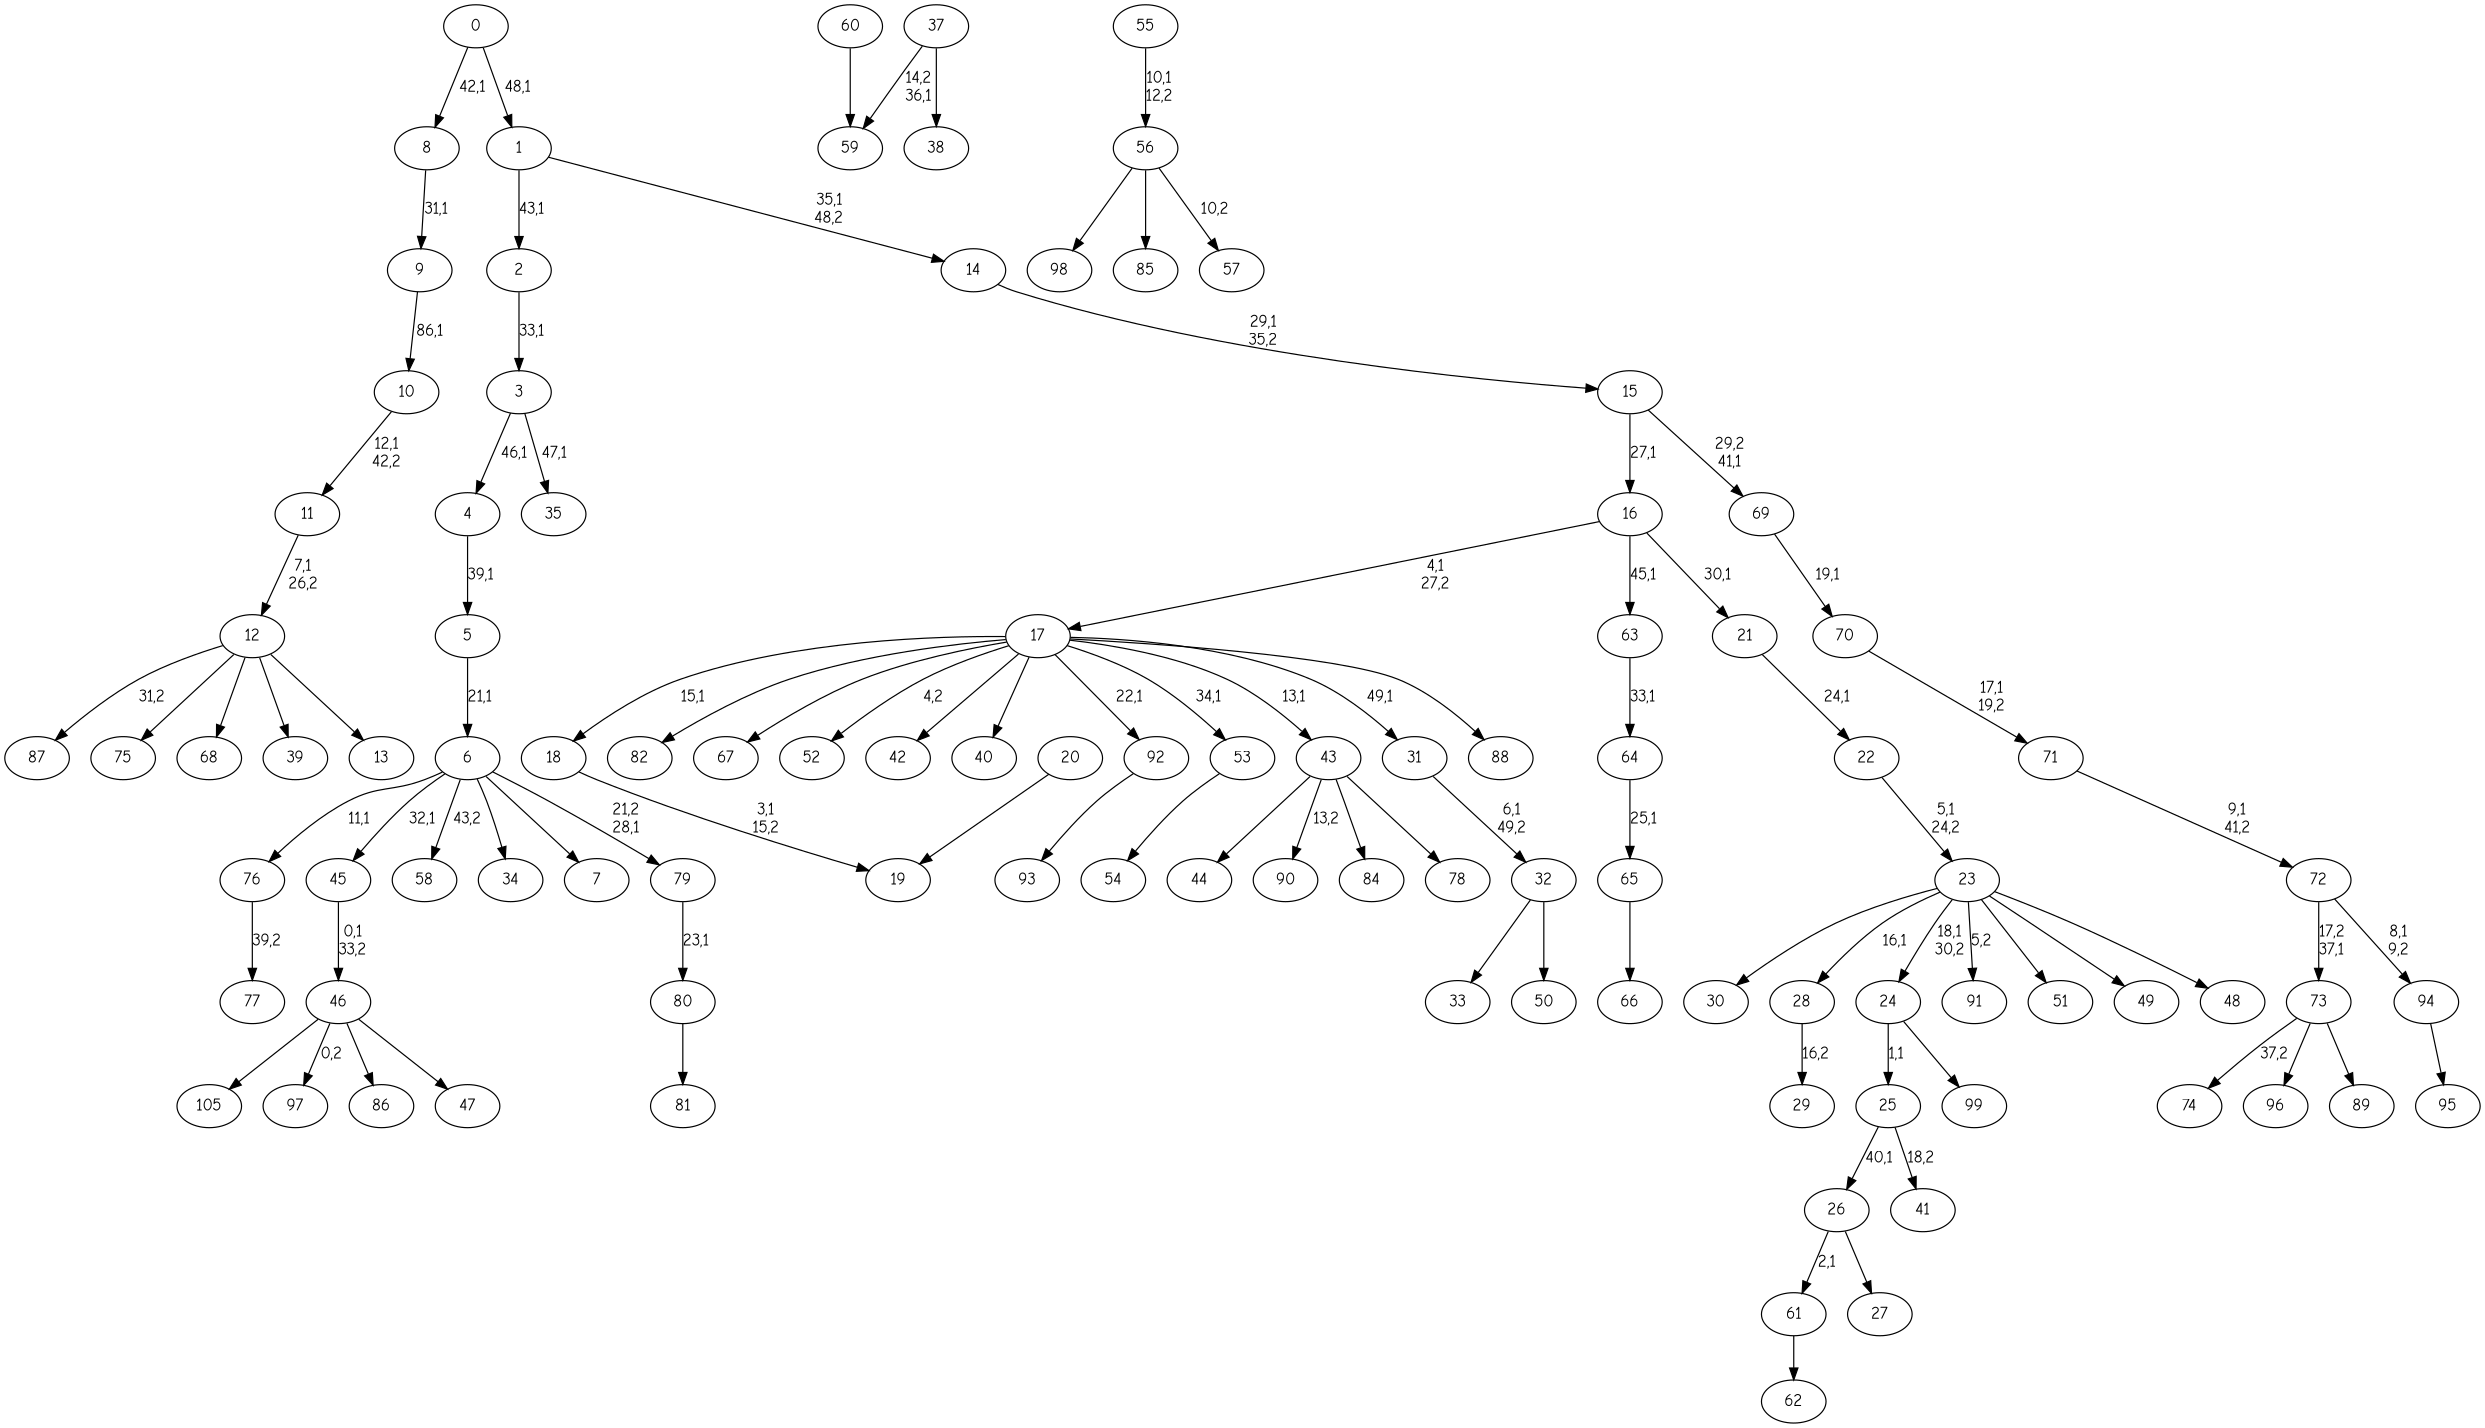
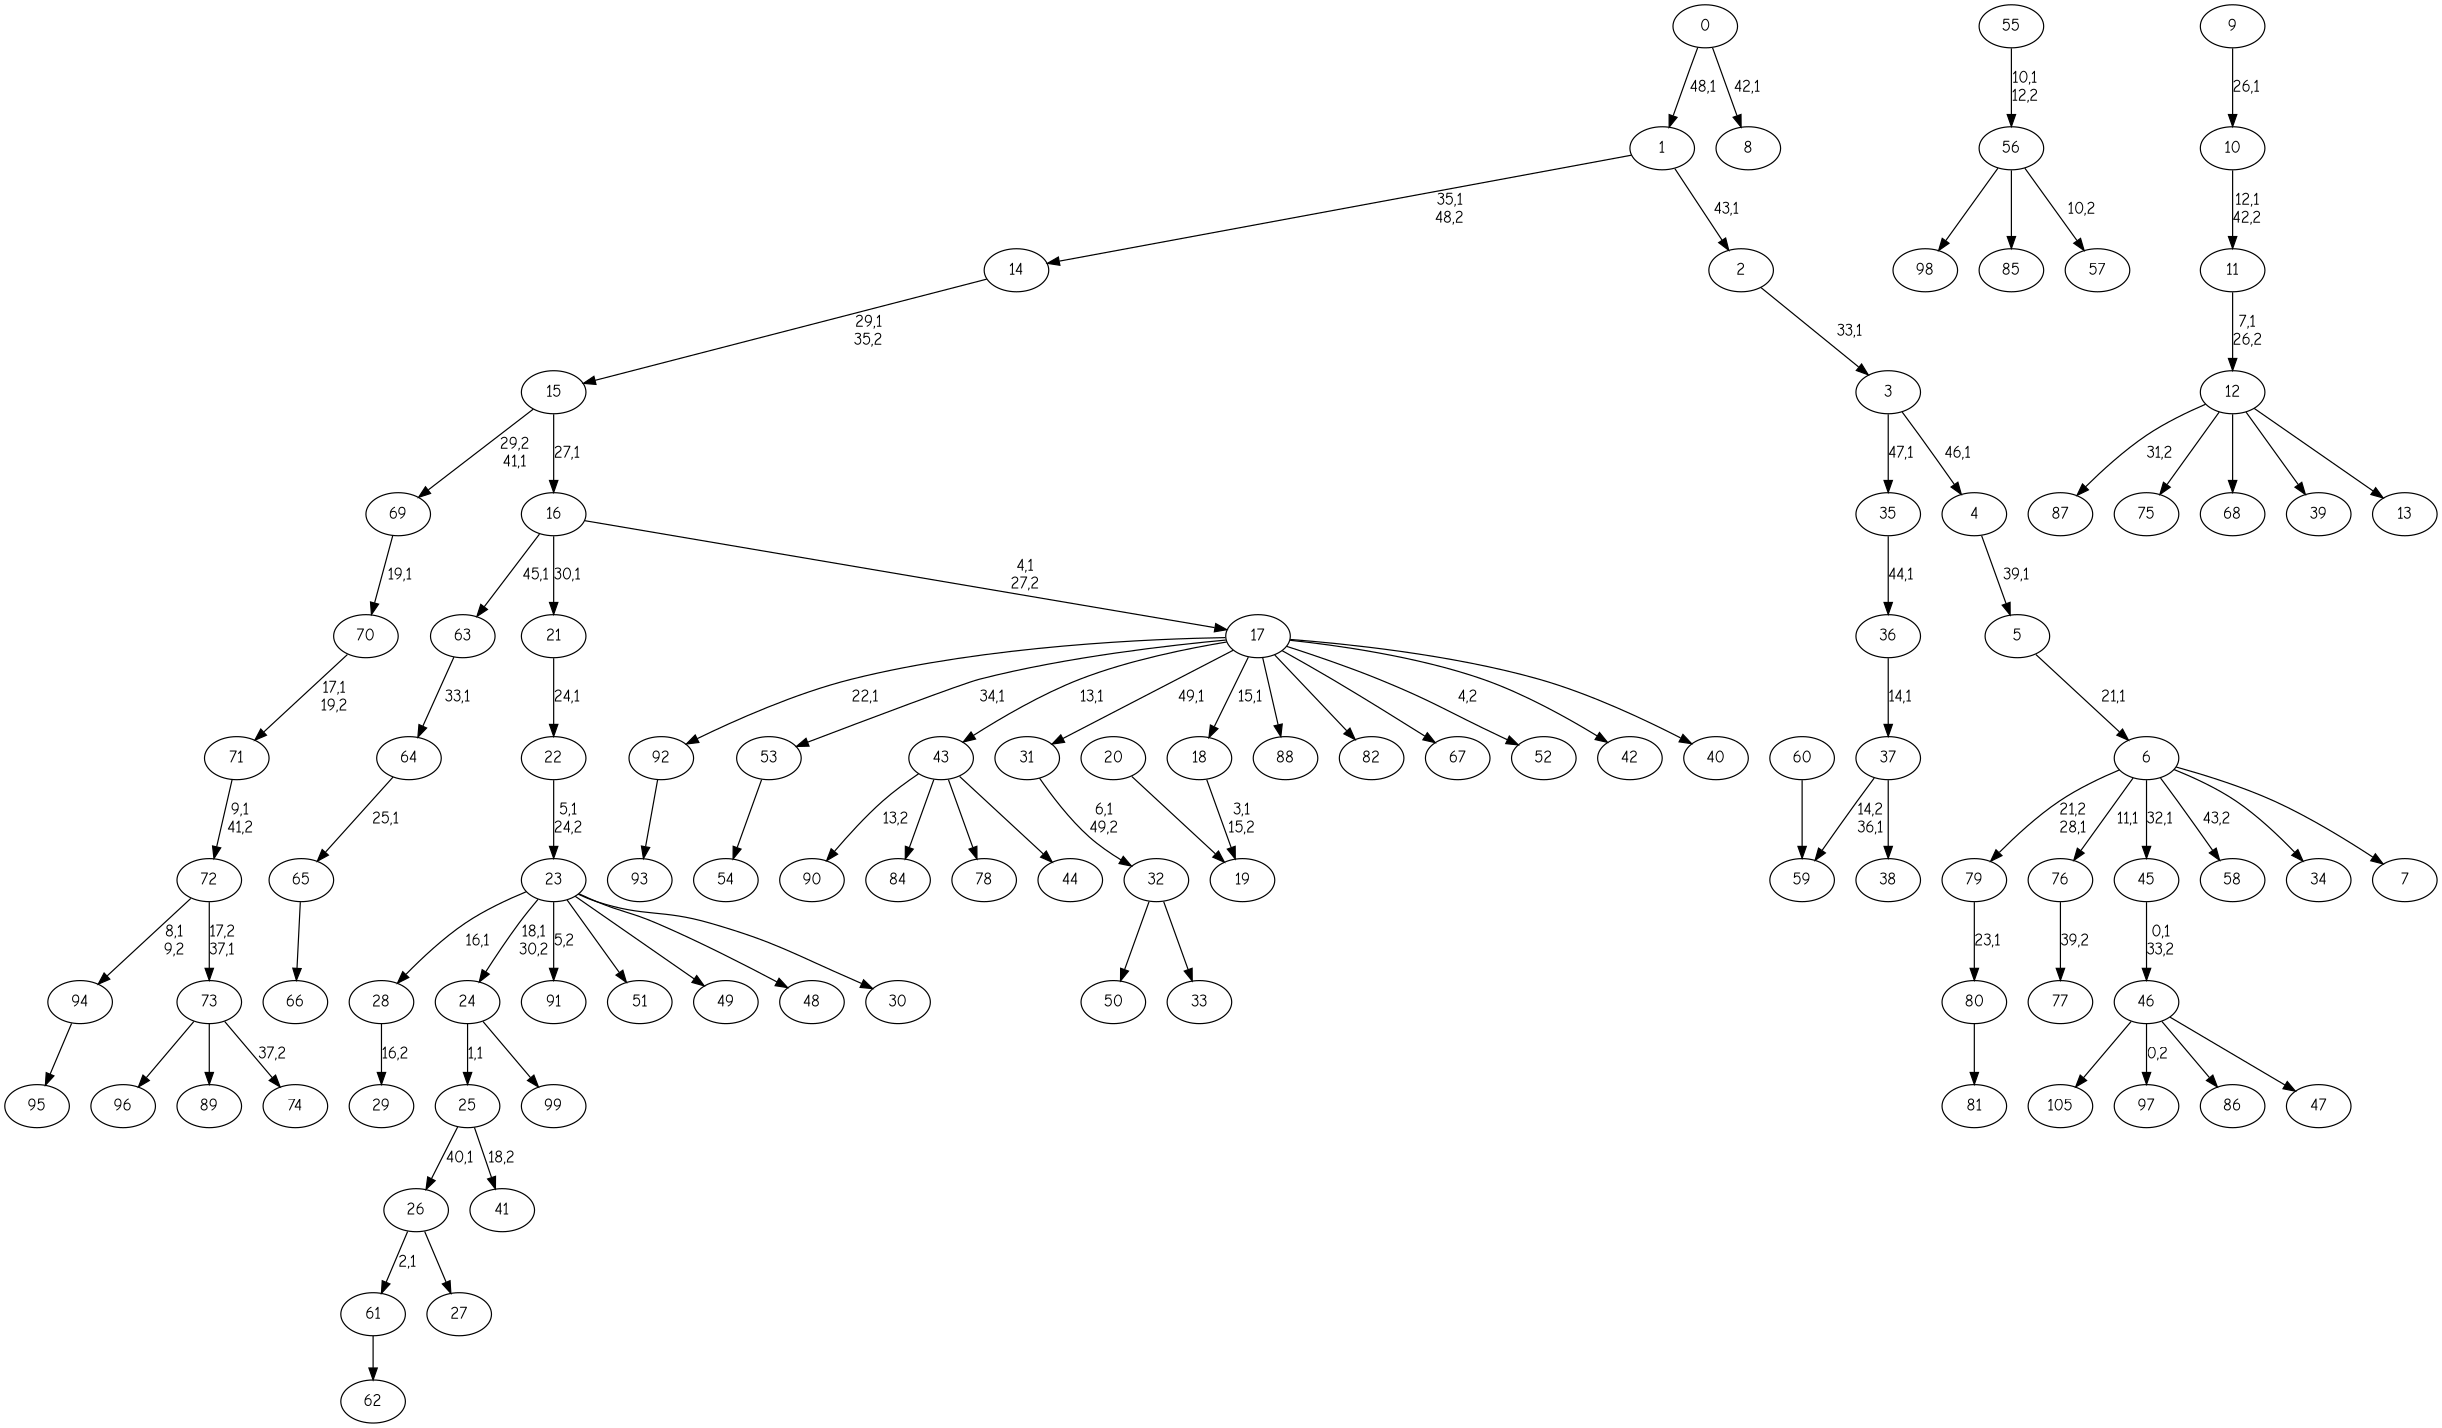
edge "8" -> "9": removed, label "31,1"
edge "9" -> "10": label "86,1" -> "26,1"
node "36": added
